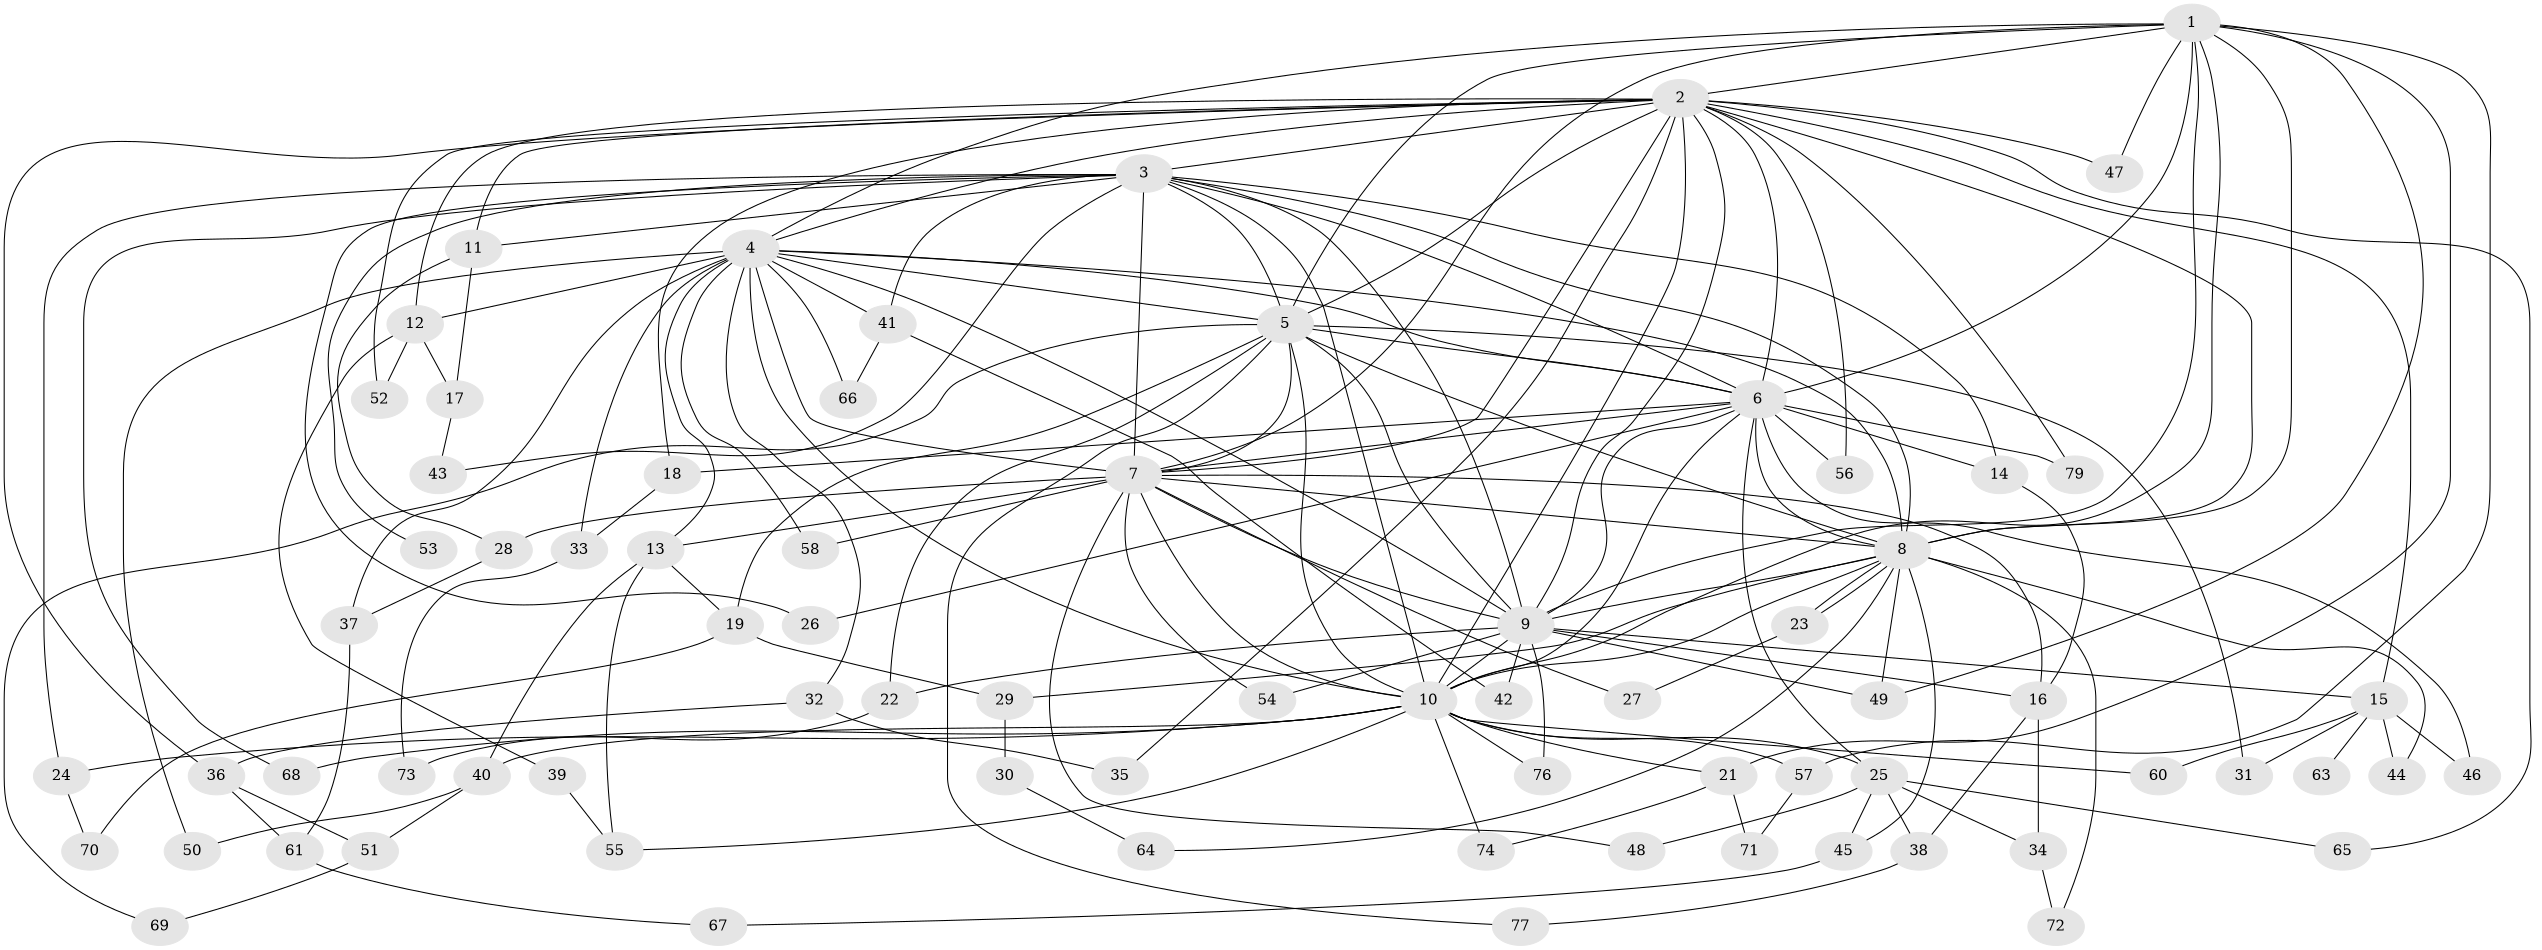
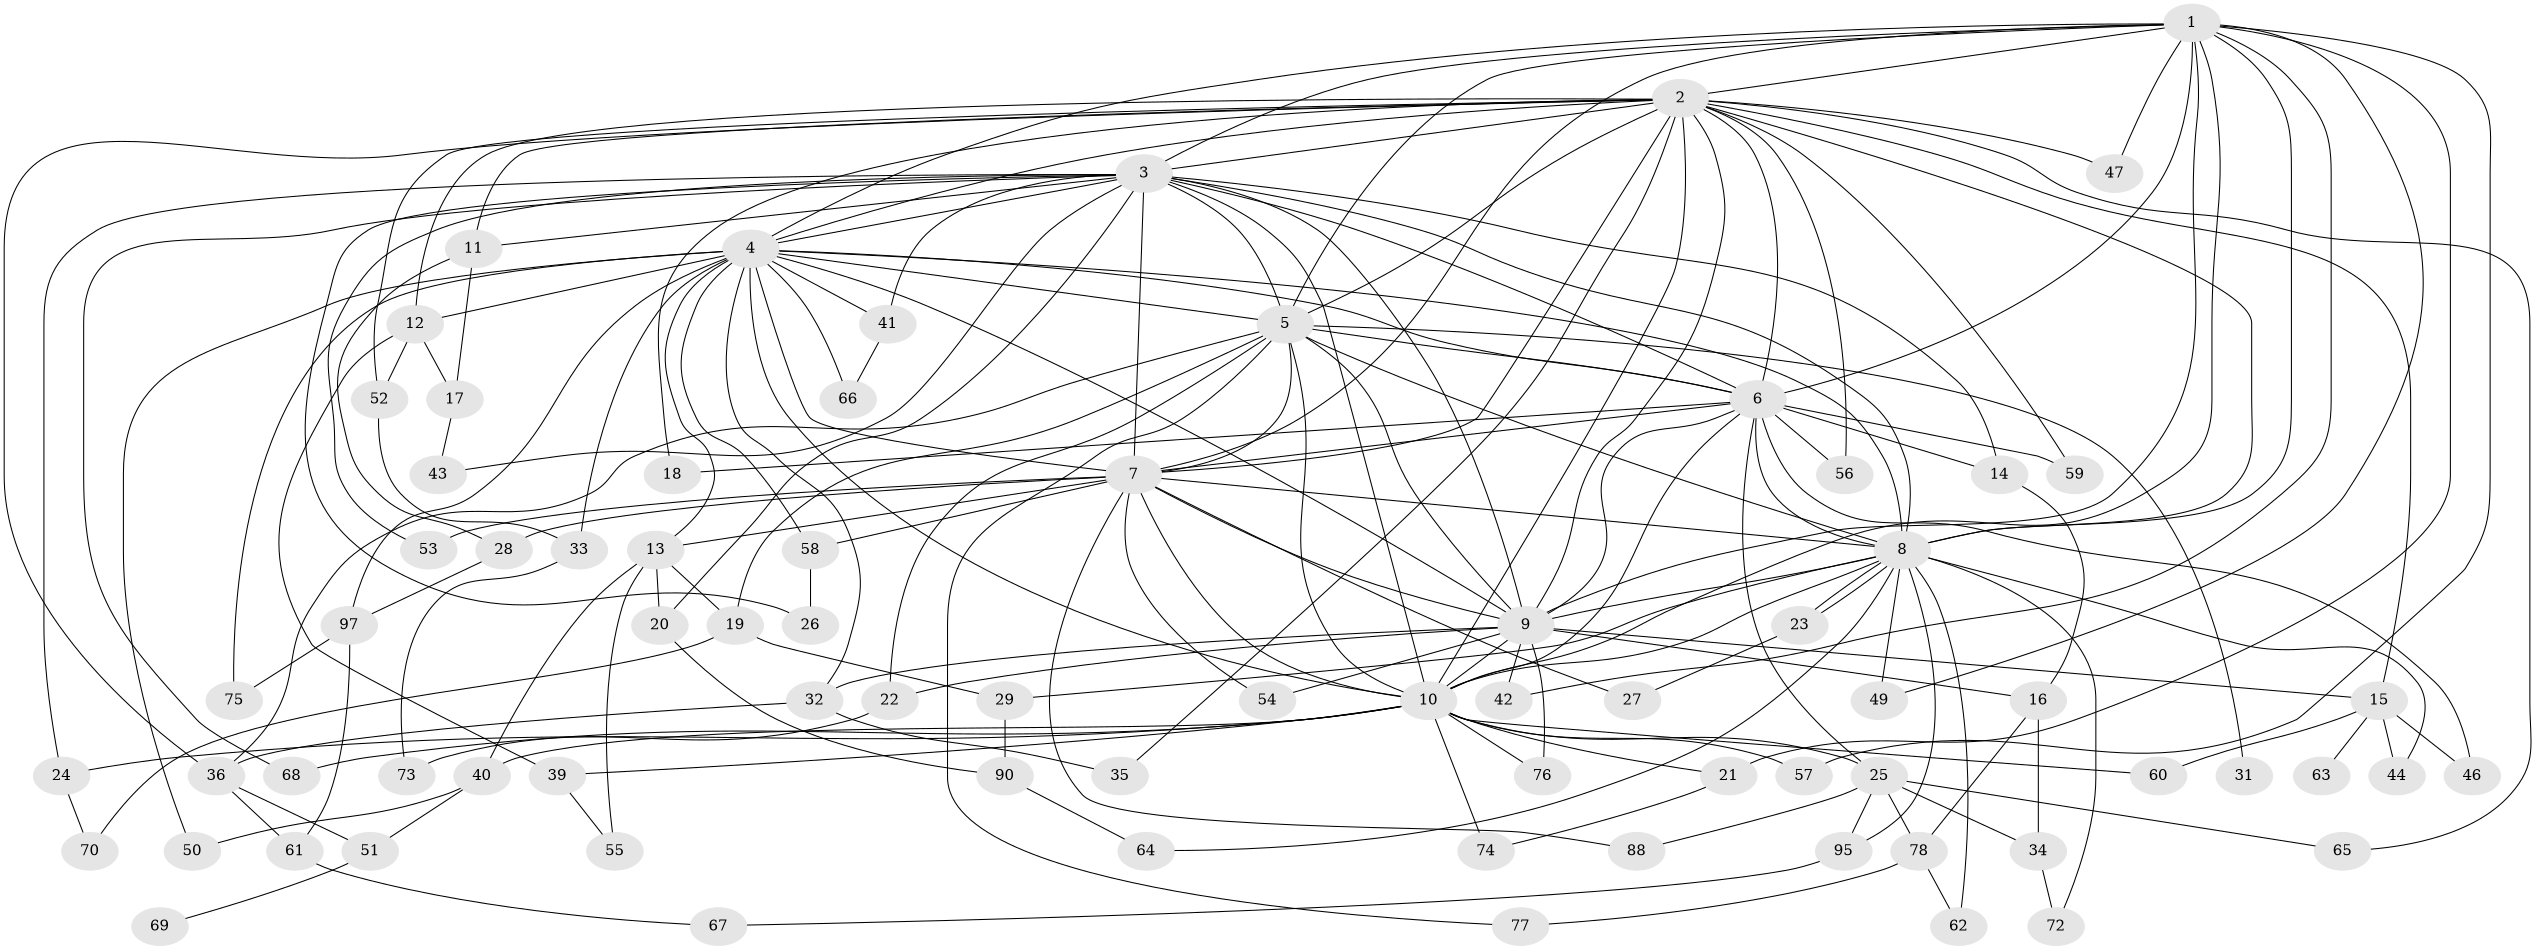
edge "1" -- "3": added
edge "3" -- "4": added
node "79": label "79" -> "59"
edge "5" -- "69": now "5" -- "36"
edge "7" -- "16": now "7" -- "53"
edge "41" -- "42": now "1" -- "42"
edge "18" -- "33": now "52" -- "33"
edge "6" -- "26": now "58" -- "26"
node "37": label "37" -> "97"
node "20": added
edge "9" -- "49": now "9" -- "32"
node "75": added
edge "15" -- "31": removed
node "30": label "30" -> "90"
edge "10" -- "55": now "10" -- "39"
node "48": label "48" -> "88"
node "71": removed
node "45": label "45" -> "95"
node "38": label "38" -> "78"
node "62": added
